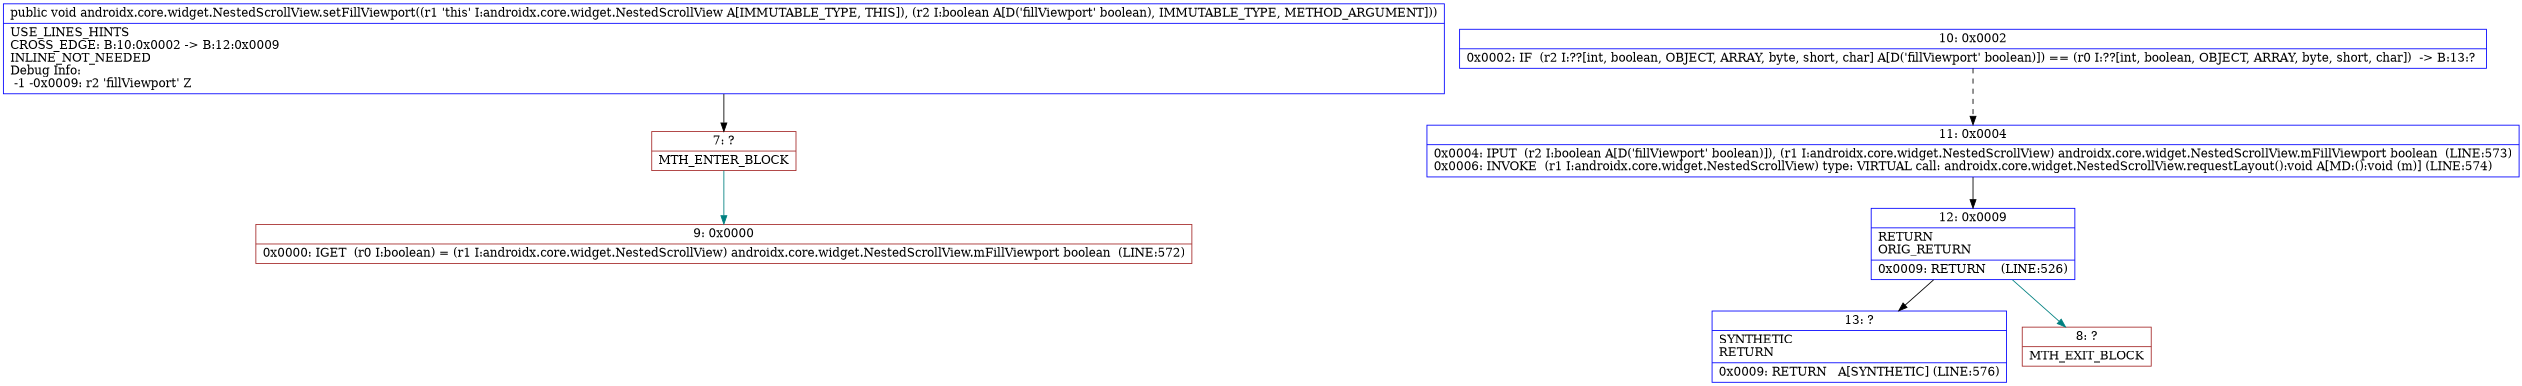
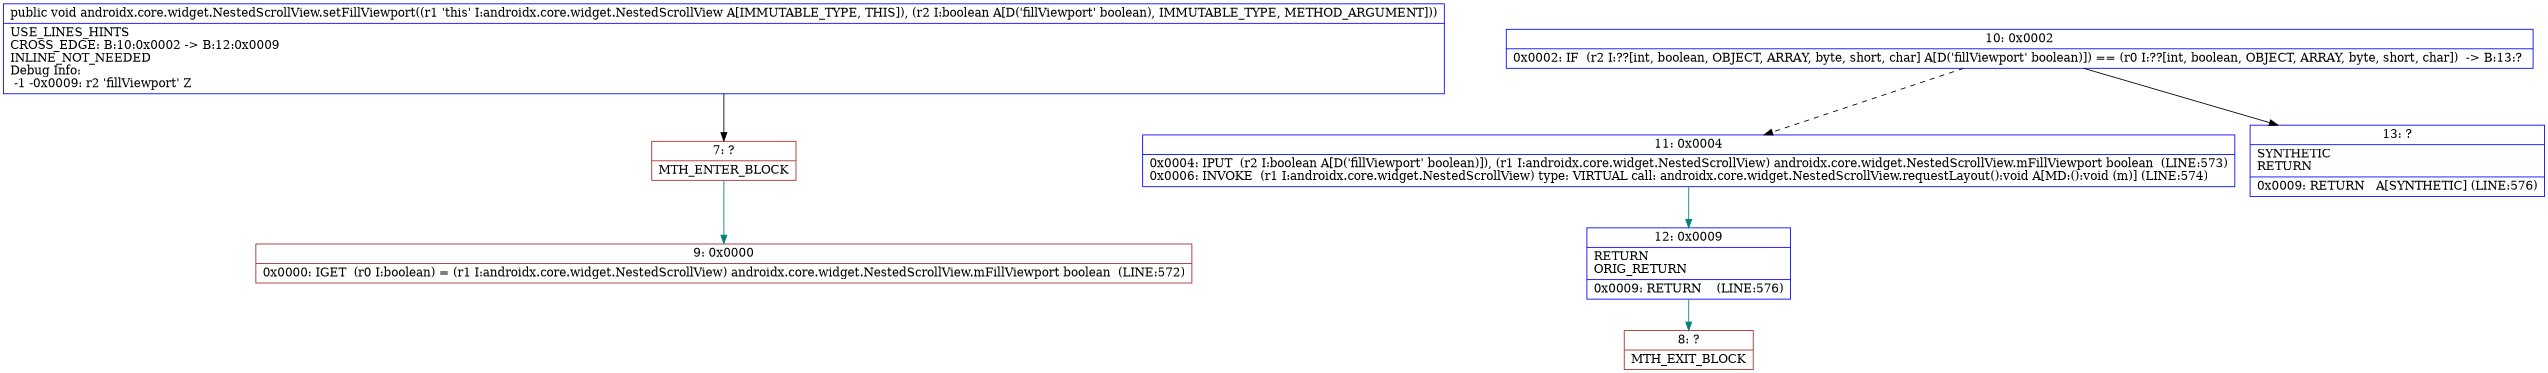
edge "11: 0x0004" -> "12: 0x0009": color black -> teal
node "12: 0x0009": text "0x0009: RETURN    (LINE:526)" -> "0x0009: RETURN    (LINE:576)"
edge "12: 0x0009" -> "13: ?": now "10: 0x0002" -> "13: ?"
